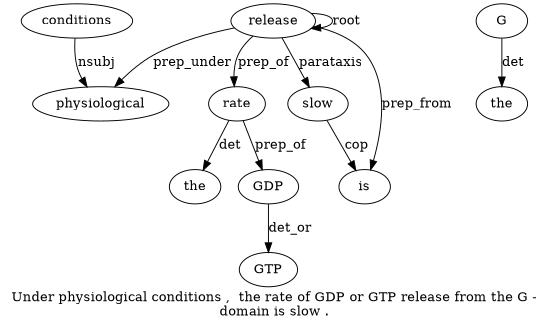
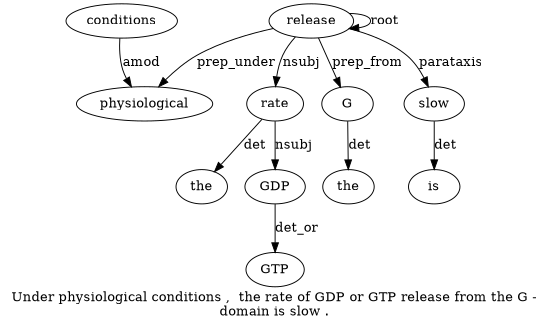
edge "conditions" -> "physiological": label "nsubj" -> "amod"
edge "release" -> "rate": label "prep_of" -> "nsubj"
edge "release" -> "is": now "release" -> "G"
edge "rate" -> "GDP": label "prep_of" -> "nsubj"
edge "slow" -> "is": label "cop" -> "det"
